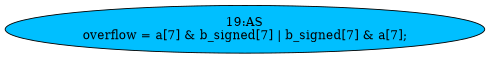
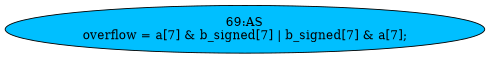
node "19:AS overflow = a[7] & b_signed[7] | b_signed[7] & a[7];": label "19:AS overflow = a[7] & b_signed[7] | b_signed[7] & a[7];" -> "69:AS overflow = a[7] & b_signed[7] | b_signed[7] & a[7];"
